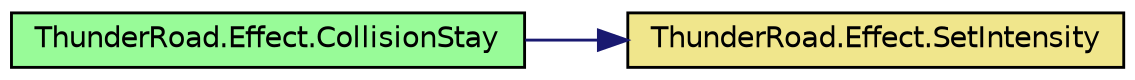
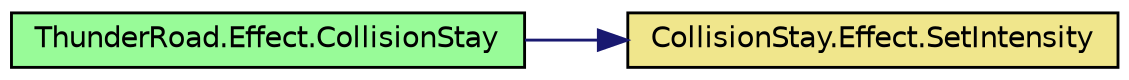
node "ThunderRoad.Effect.SetIntensity": label "ThunderRoad.Effect.SetIntensity" -> "CollisionStay.Effect.SetIntensity"
